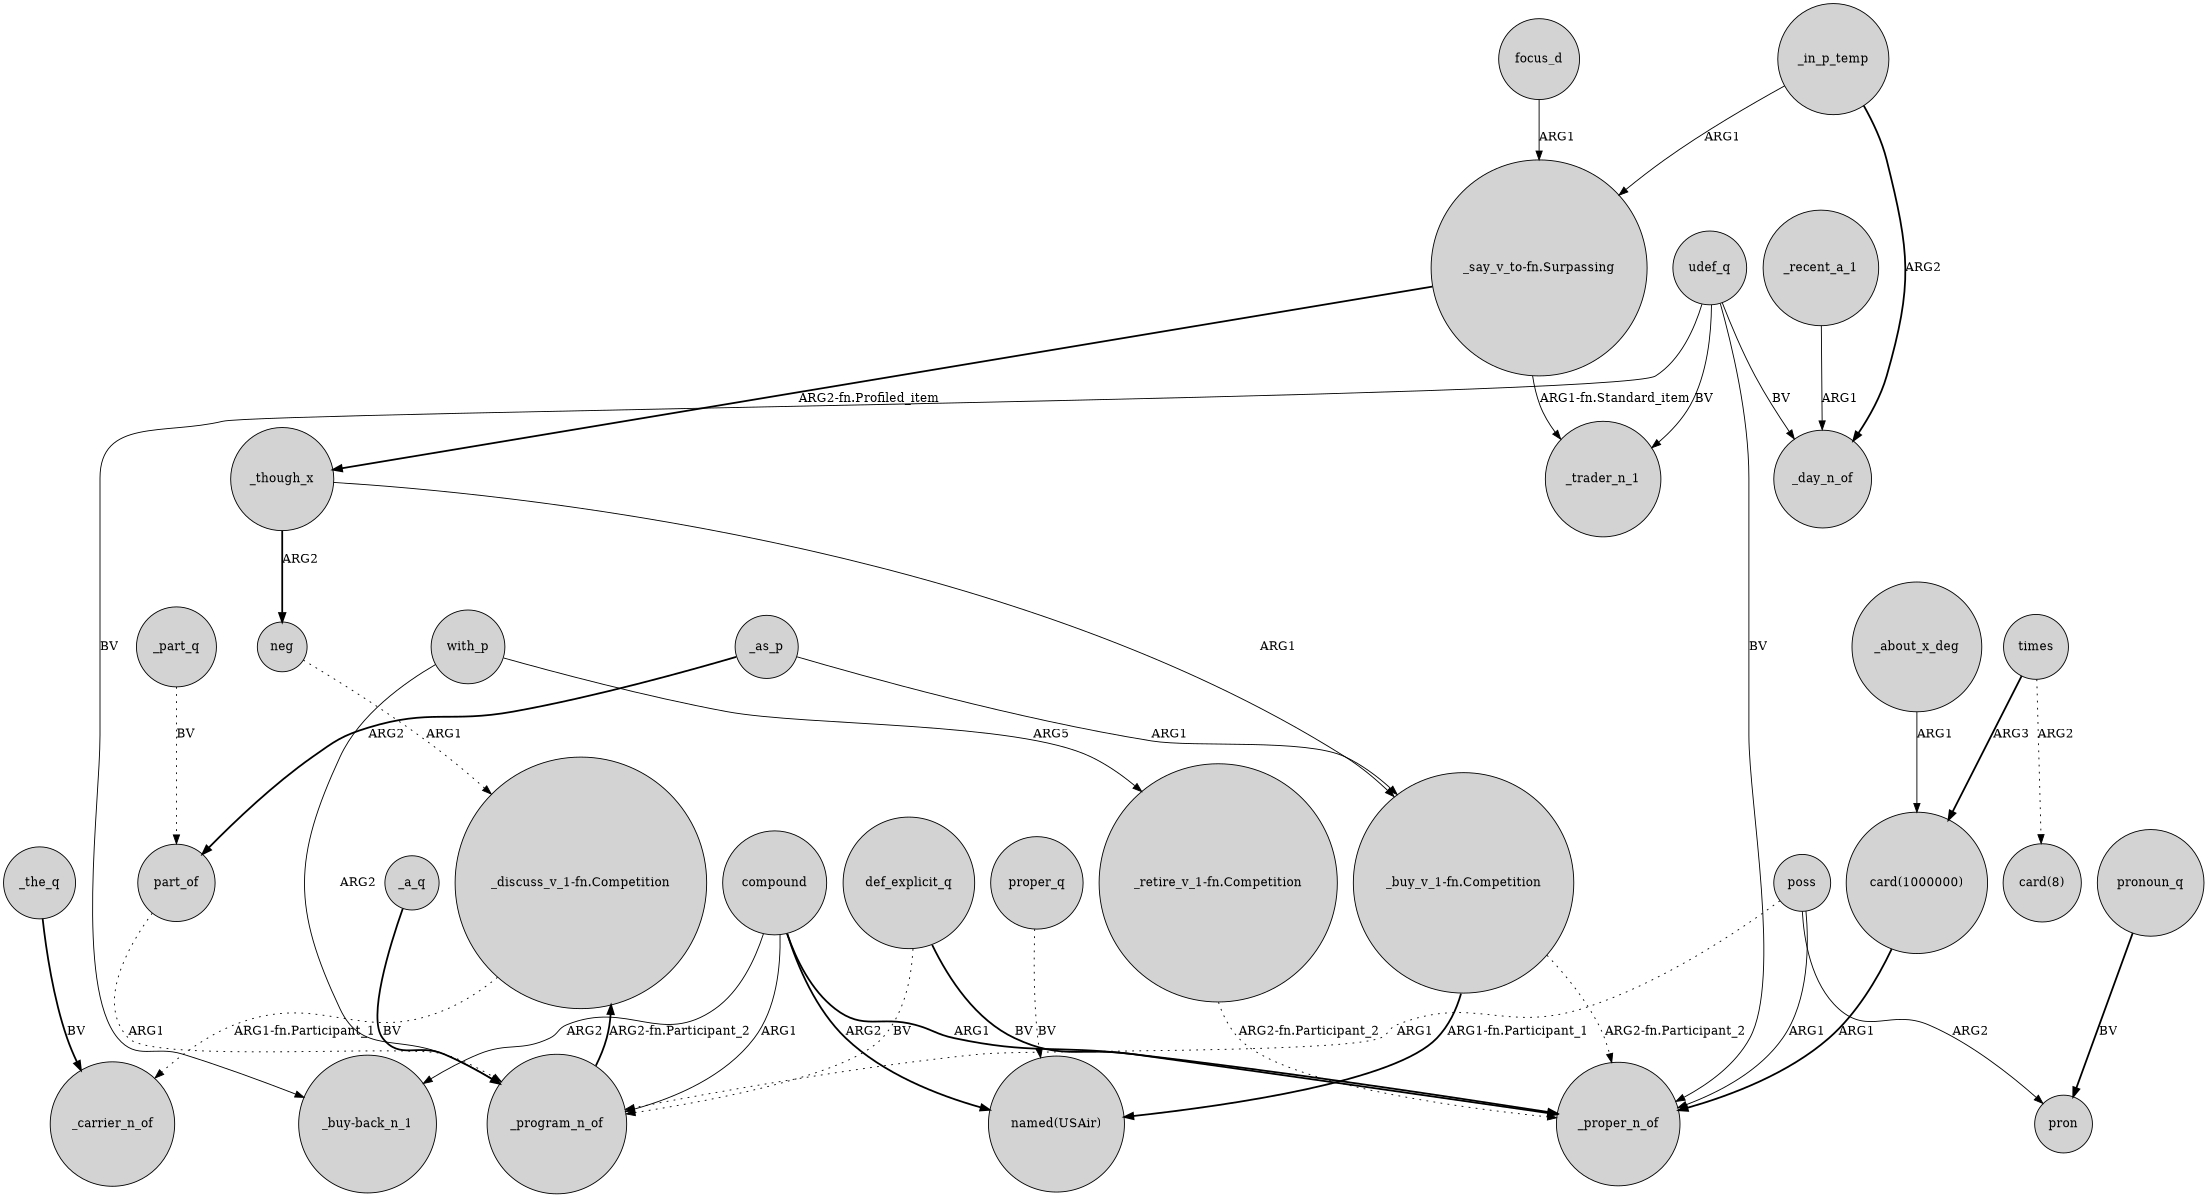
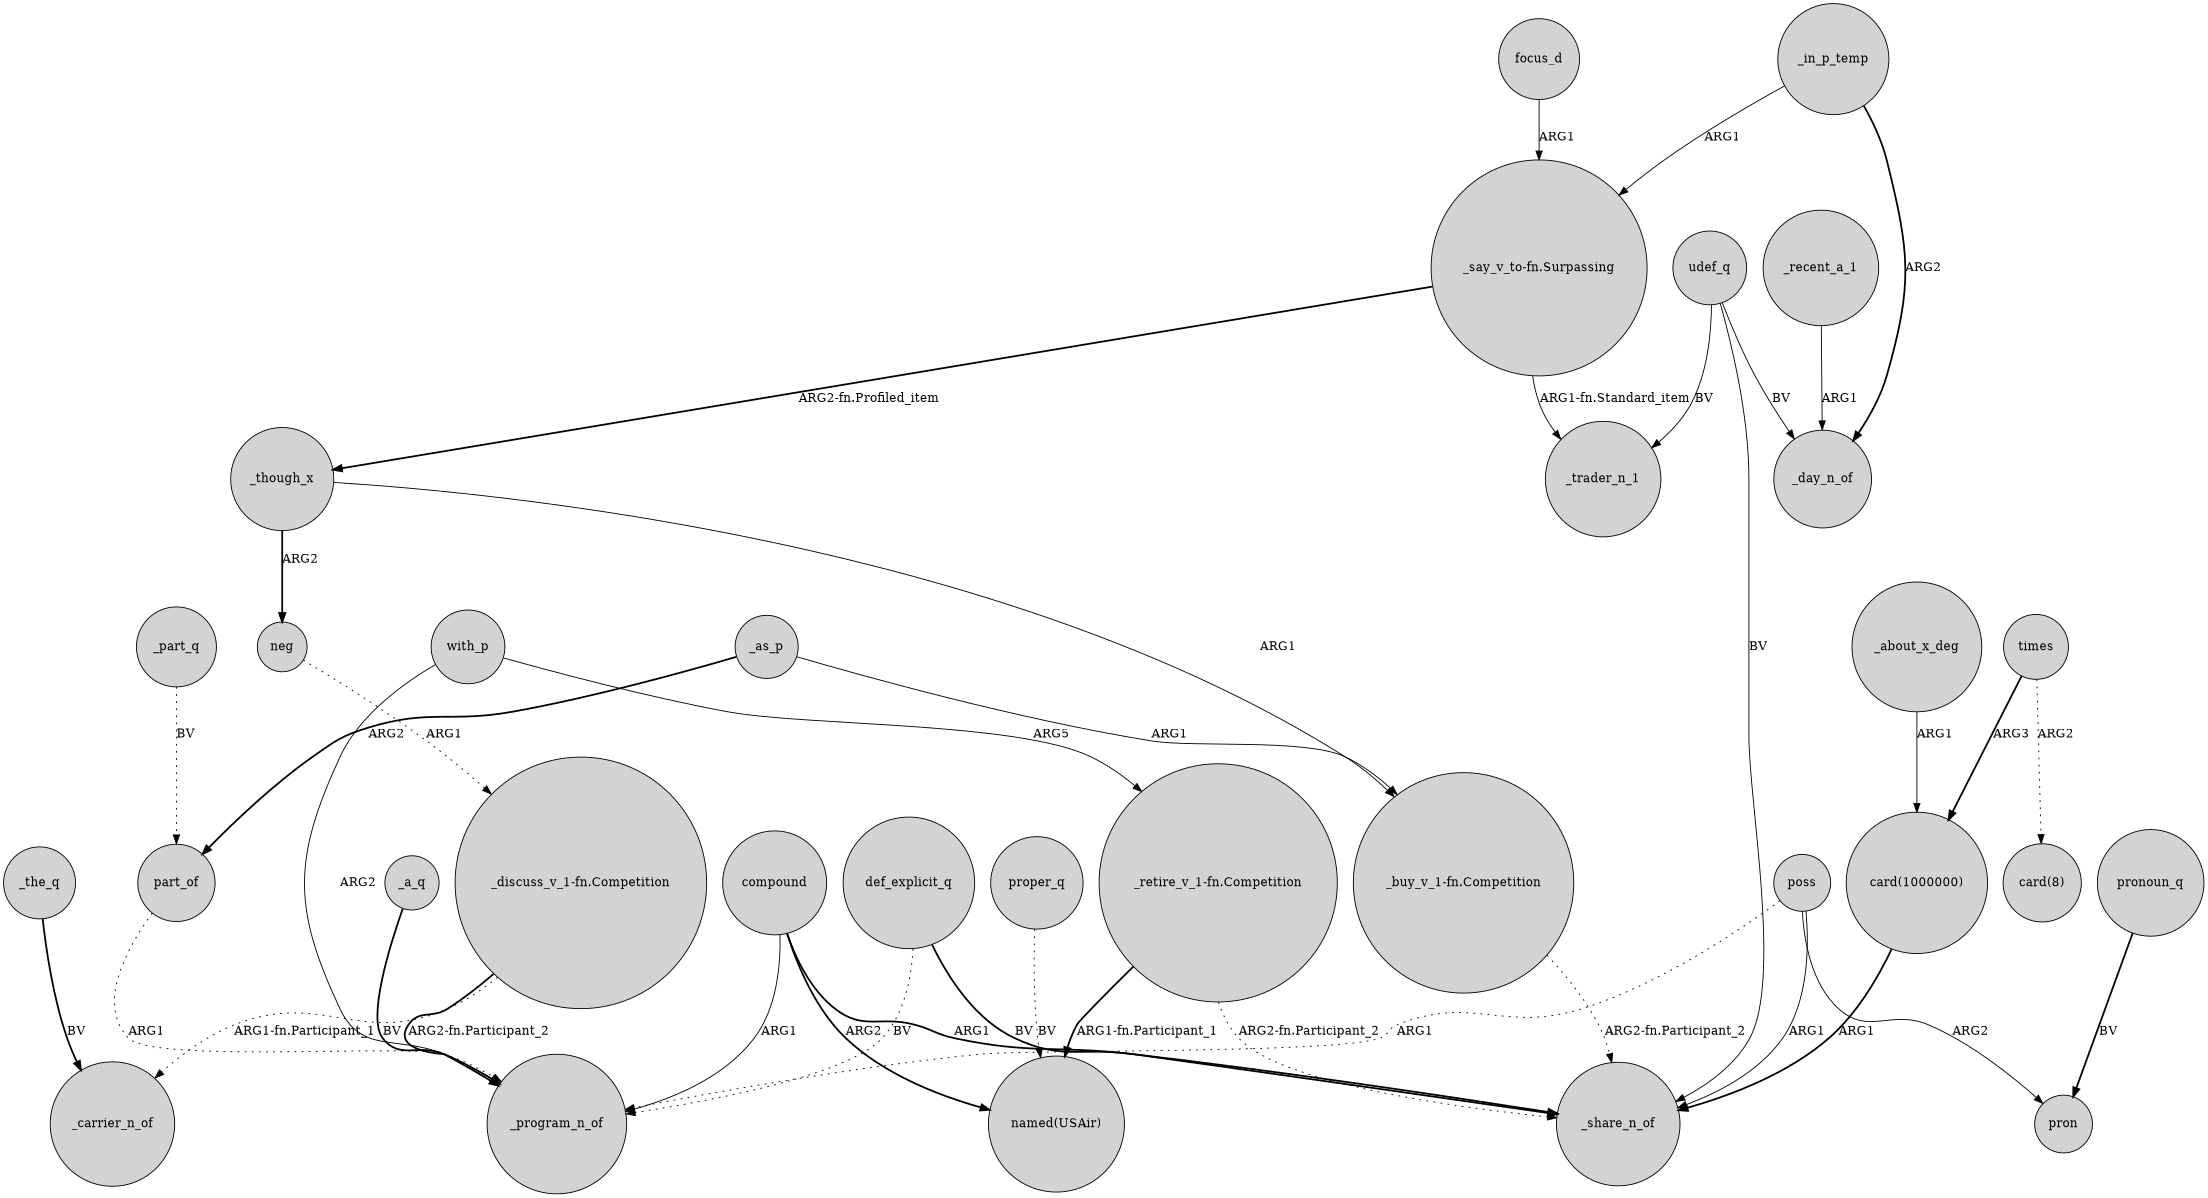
edge "_program_n_of" -> "_discuss_v_1-fn.Competition": reversed
edge "_buy_v_1-fn.Competition" -> "named(USAir)": now "_retire_v_1-fn.Competition" -> "named(USAir)"
node "_buy-back_n_1": removed
node "_proper_n_of": label "_proper_n_of" -> "_share_n_of"
